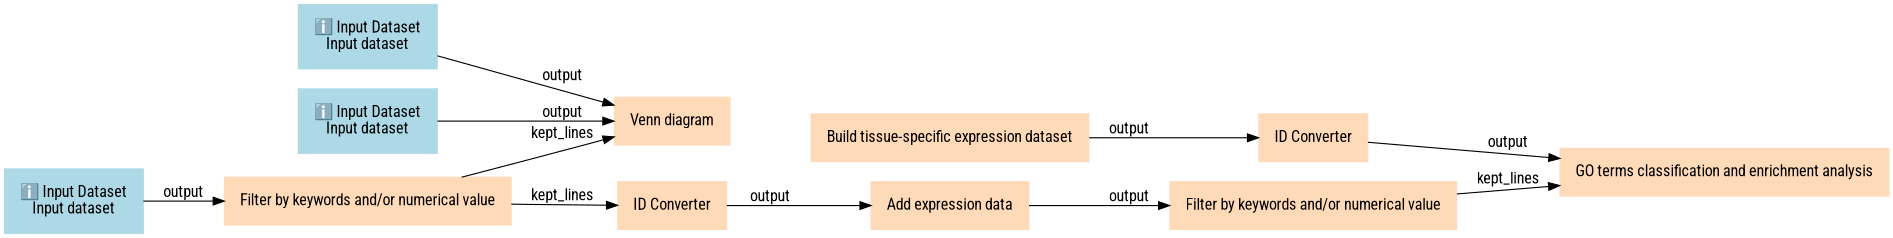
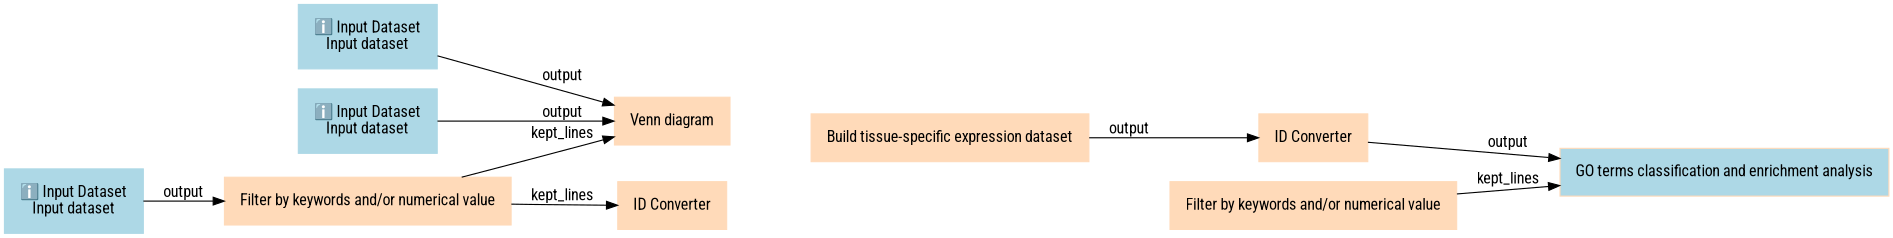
node "GO terms classification and enrichment analysis": fillcolor peachpuff -> lightblue
node "Add expression data": removed
